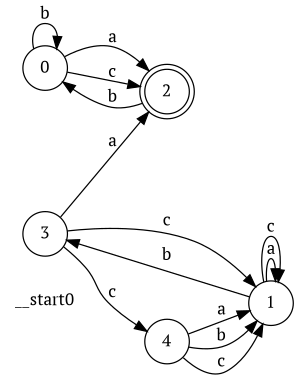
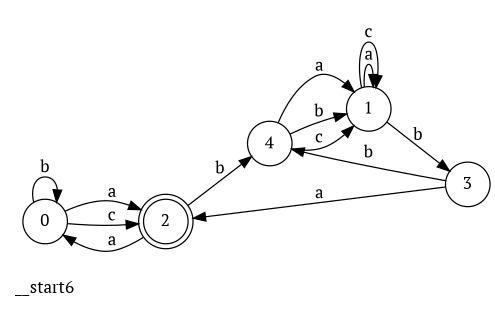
edge "2" -> "0": label "b" -> "a"
edge "2" -> "4": added, label "b"
edge "3" -> "1": removed, label "c"
edge "3" -> "4": label "c" -> "b"
node "__start0": label "__start0" -> "__start6"
